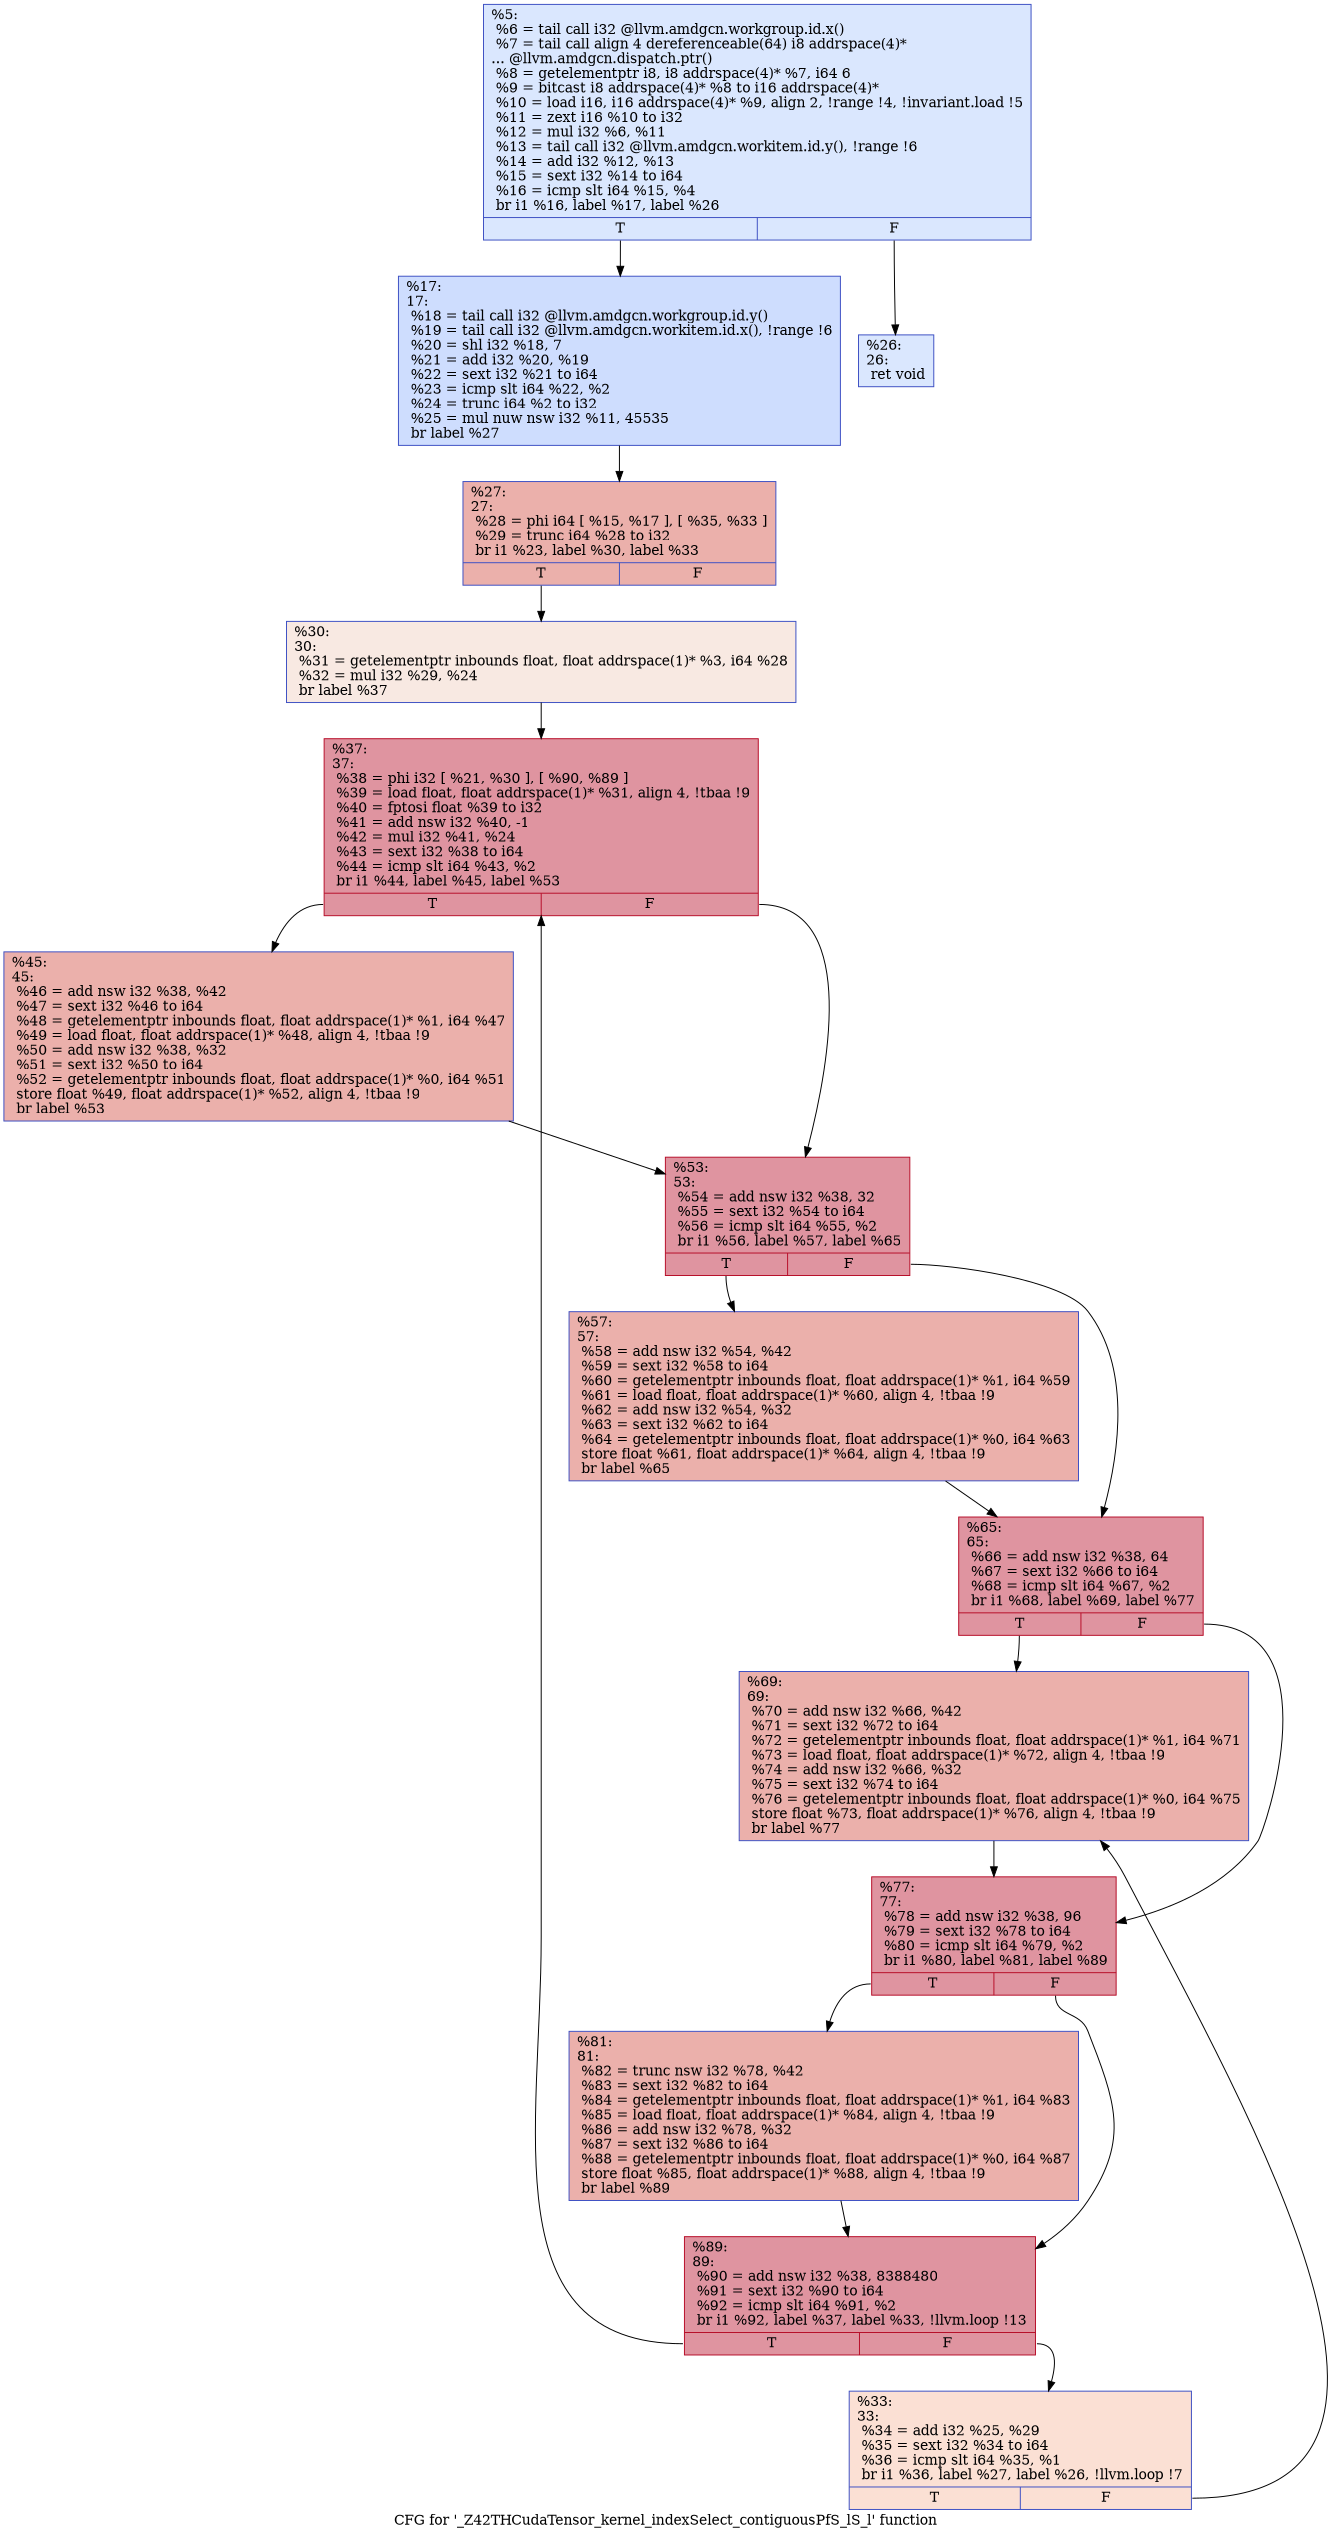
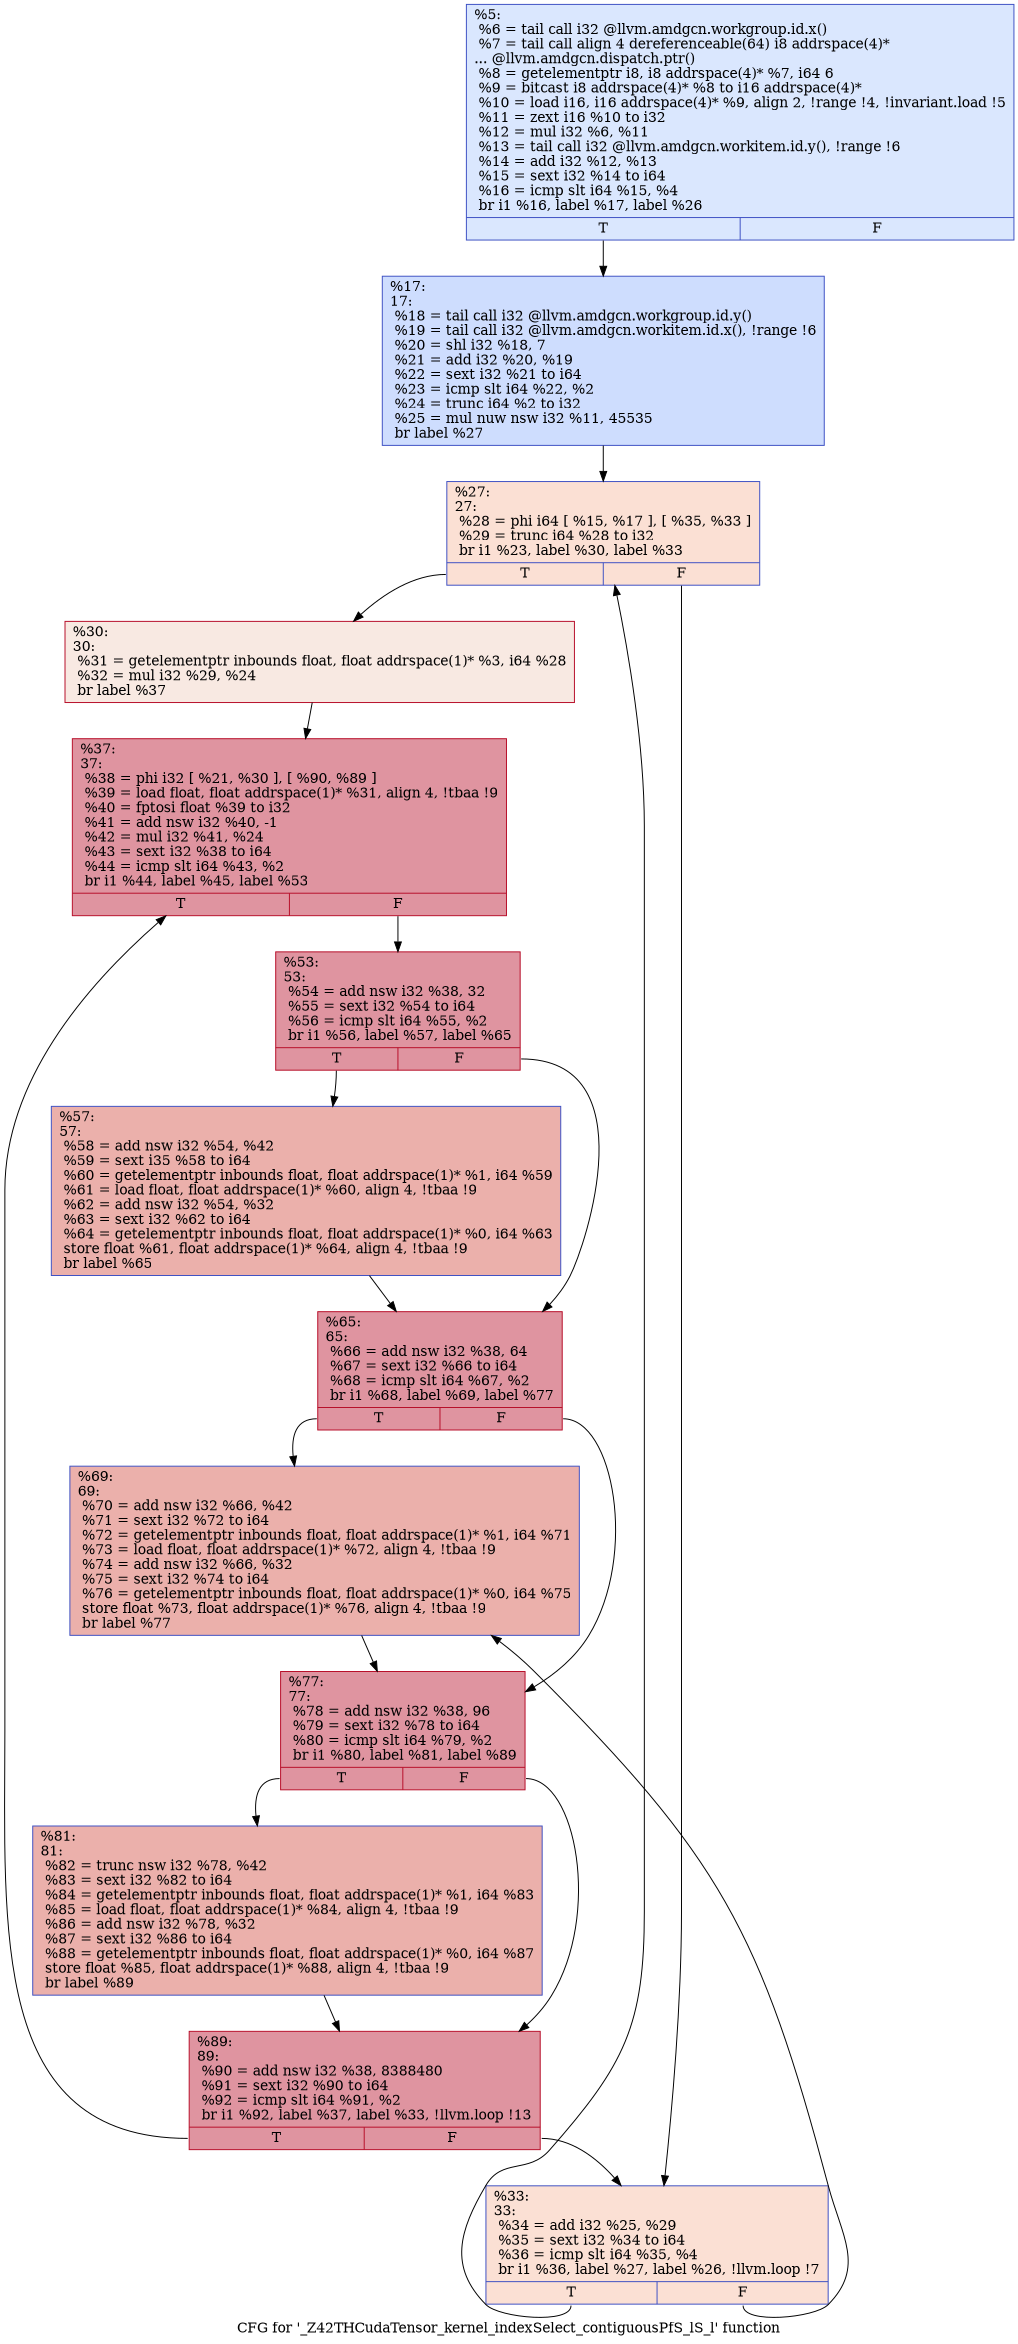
node "%26:": removed
node "%27:": fillcolor #d24b4070 -> #f7b99e70
node "%30:": color #3d50c3ff -> #b70d28ff
node "%45:": removed
node "%57:": text "%59 = sext i32 %58 to i64" -> "%59 = sext i35 %58 to i64"
edge "%27:" -> "%33:": added
edge "%33:" -> "%27:": added
node "%33:": text "%36 = icmp slt i64 %35, %1" -> "%36 = icmp slt i64 %35, %4"
